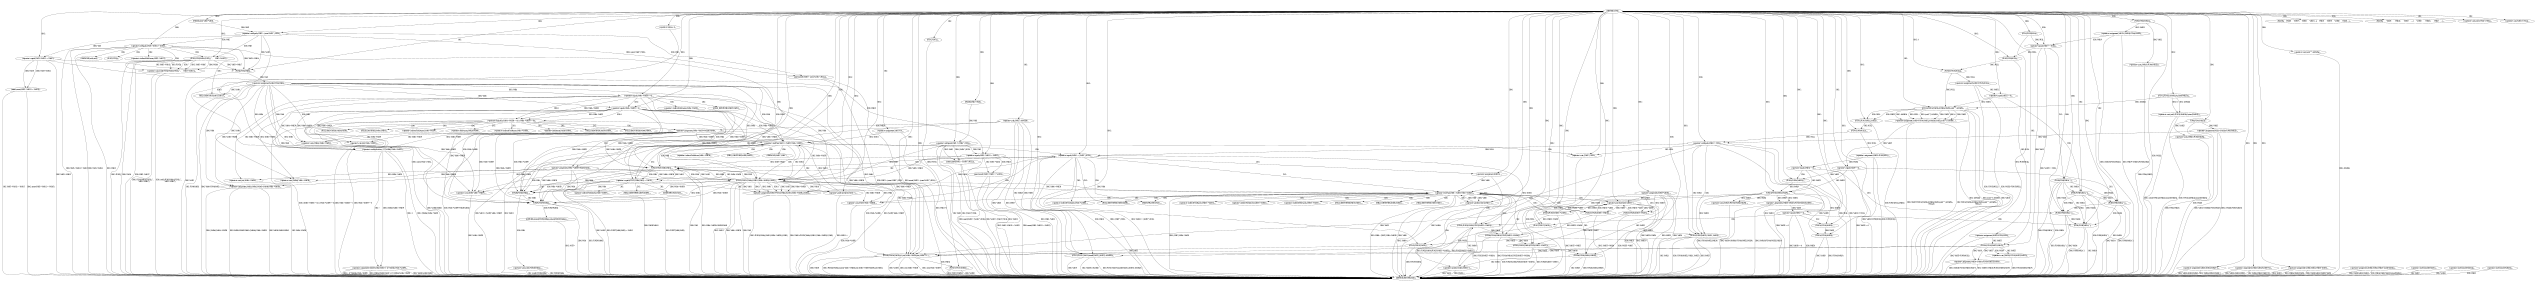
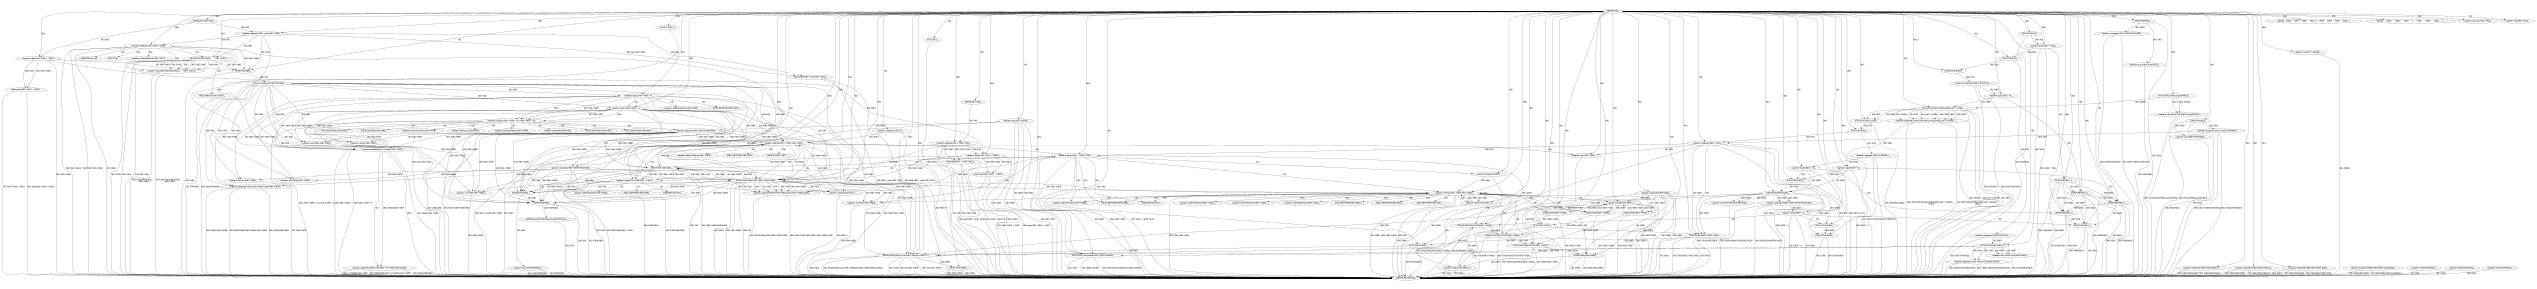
edge "(<operator>.notEquals,VAR3 != (const VAR2 *) NULL)" -> "(<operator>.equals,VAR3->VAR12 == VAR13)": now "(PARAM,const VAR2 *VAR3)" -> "(<operator>.equals,VAR3->VAR12 == VAR13)"
edge "(<operator>.assignment,VAR19=(VAR18) FUN6(VAR22))" -> "(<operator>.equals,VAR19 == NULL)": removed, label "DDG: VAR19"
edge "(<operator>.assignment,VAR6=FUN4(VAR3))" -> "(FIELD_IDENTIFIER,VAR17,VAR17)": now "(<operator>.assignment,VAR6=FUN4(VAR3))" -> "(<operator>.cast,(int) VAR6->VAR38)"
edge "(FUN13,FUN13(NULL))" -> "(FUN14,FUN14(VAR32,&VAR26,VAR52,(void **) &VAR36,     ...)": removed, label "DDG: NULL"
